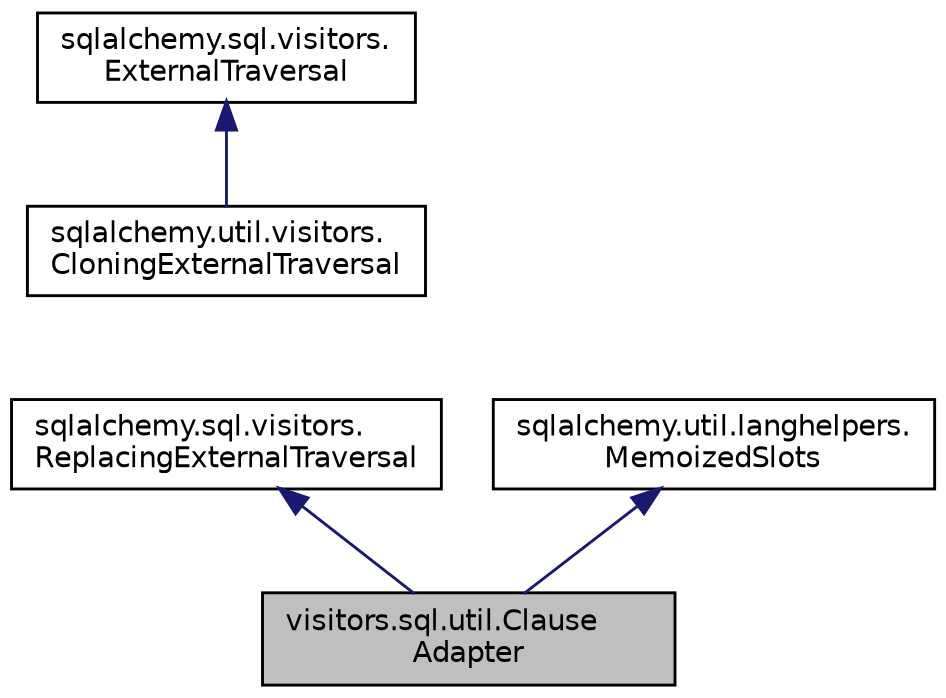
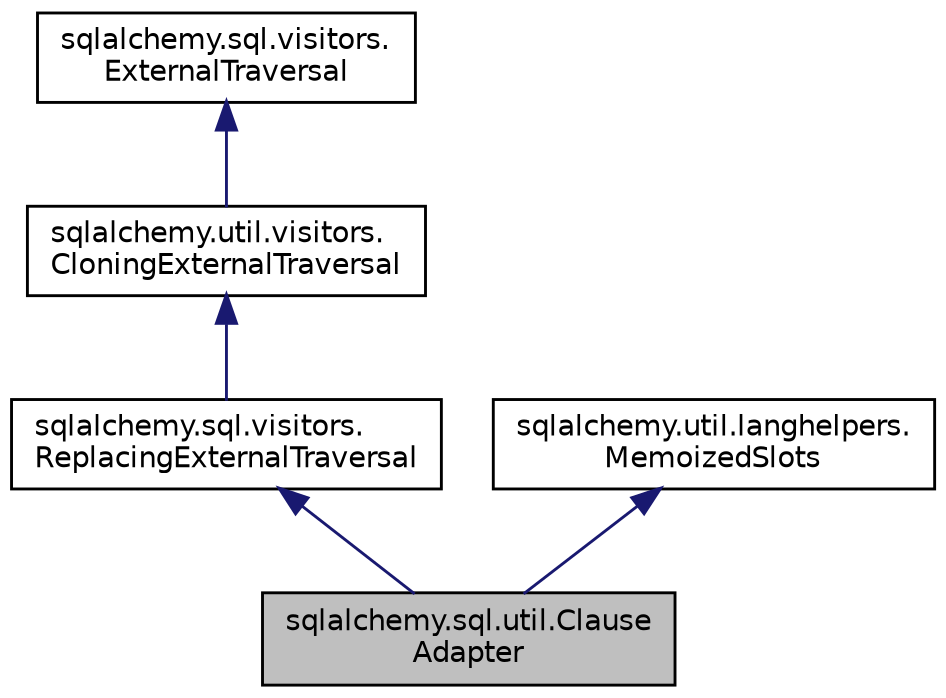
edge "sqlalchemy.sql.visitors. ReplacingExternalTraversal" -> "sqlalchemy.util.visitors. CloningExternalTraversal": added
node "visitors.sql.util.Clause Adapter": label "visitors.sql.util.Clause Adapter" -> "sqlalchemy.sql.util.Clause Adapter"
